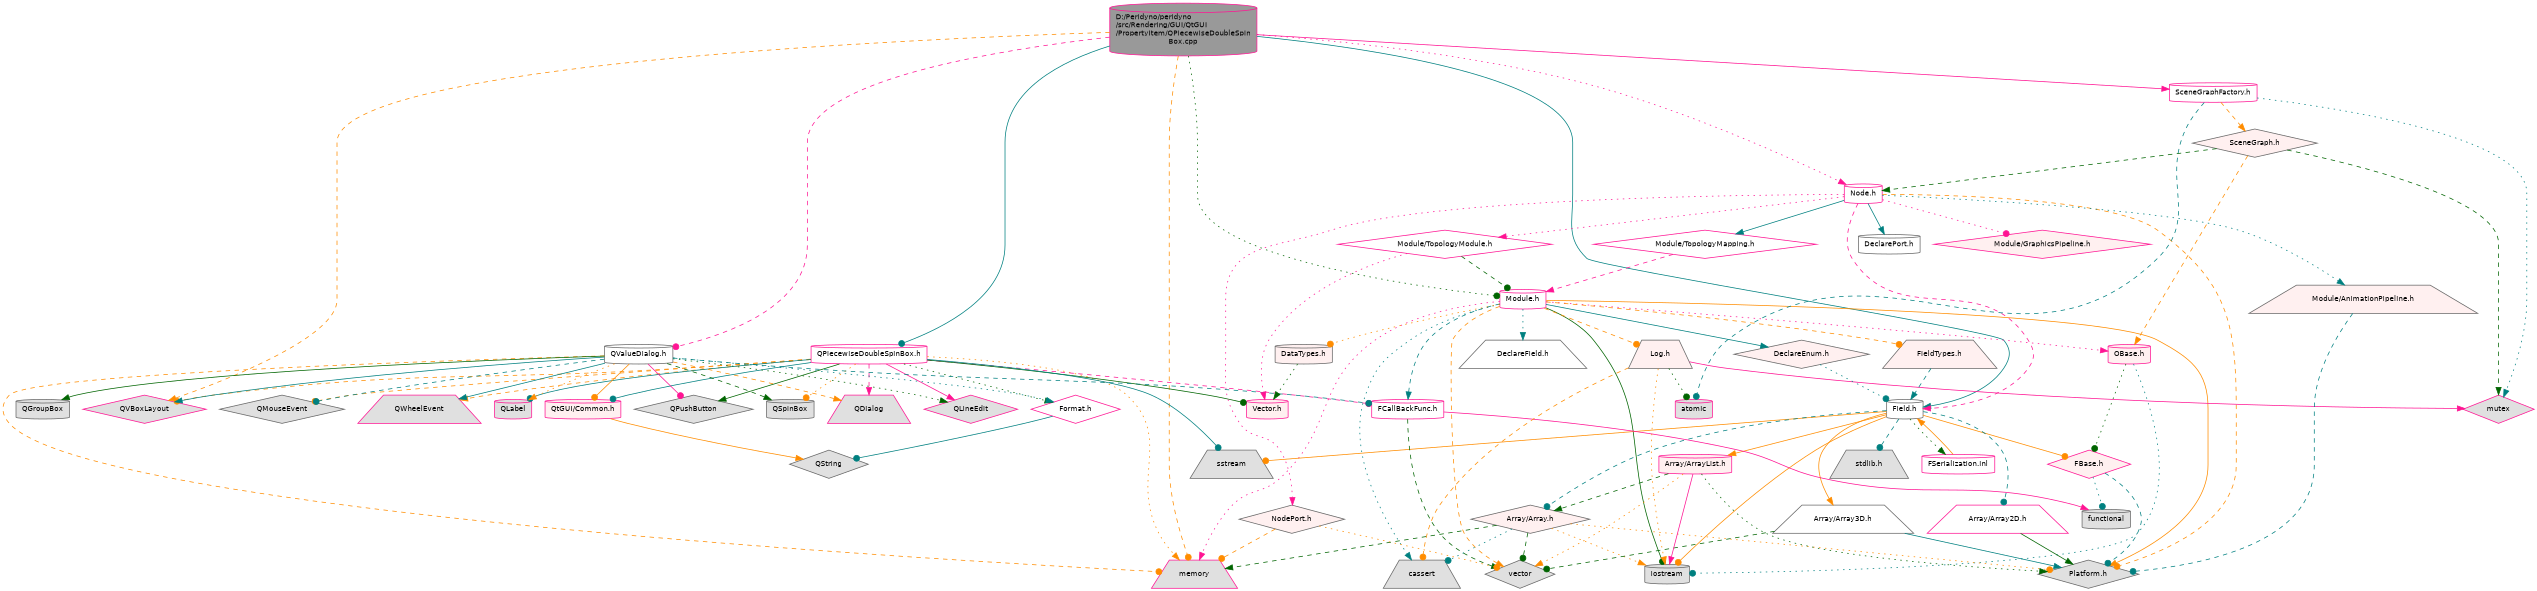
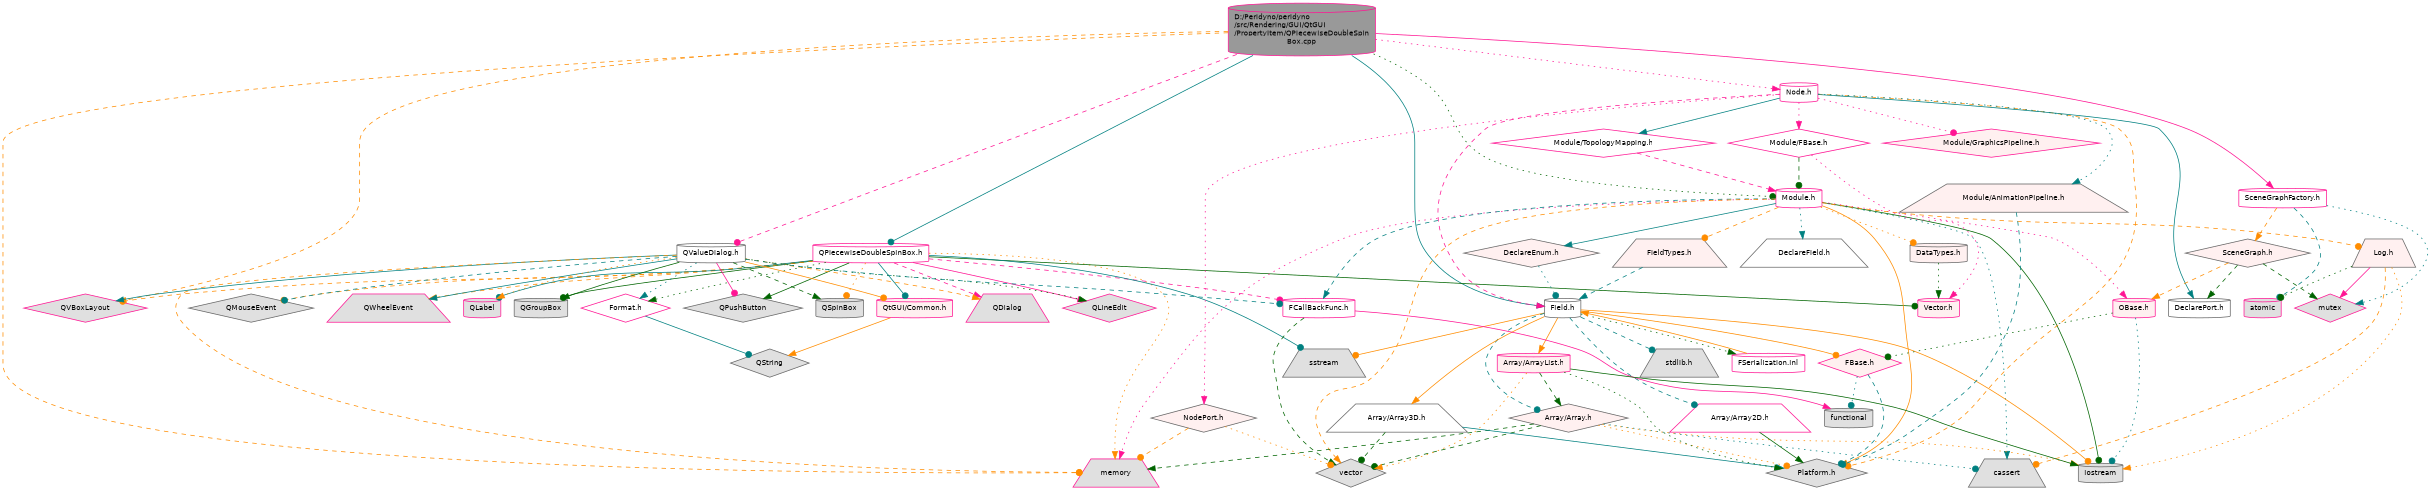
edge "SceneGraph.h" -> "Node.h": now "SceneGraph.h" -> "DeclarePort.h"
node "Module/TopologyModule.h": label "Module/TopologyModule.h" -> "Module/FBase.h"
edge "QPiecewiseDoubleSpinBox.h" -> "QGroupBox": added
edge "Array/ArrayList.h" -> "iostream": color deeppink -> darkgreen
